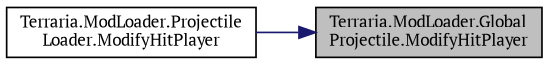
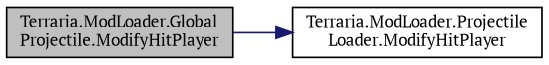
edge "Terraria.ModLoader.Projectile Loader.ModifyHitPlayer" -> "Terraria.ModLoader.Global Projectile.ModifyHitPlayer": reversed
